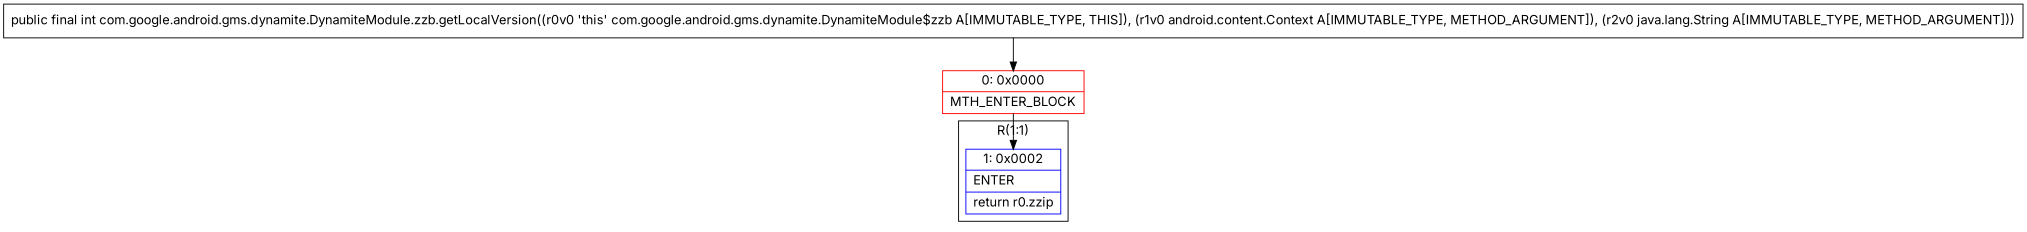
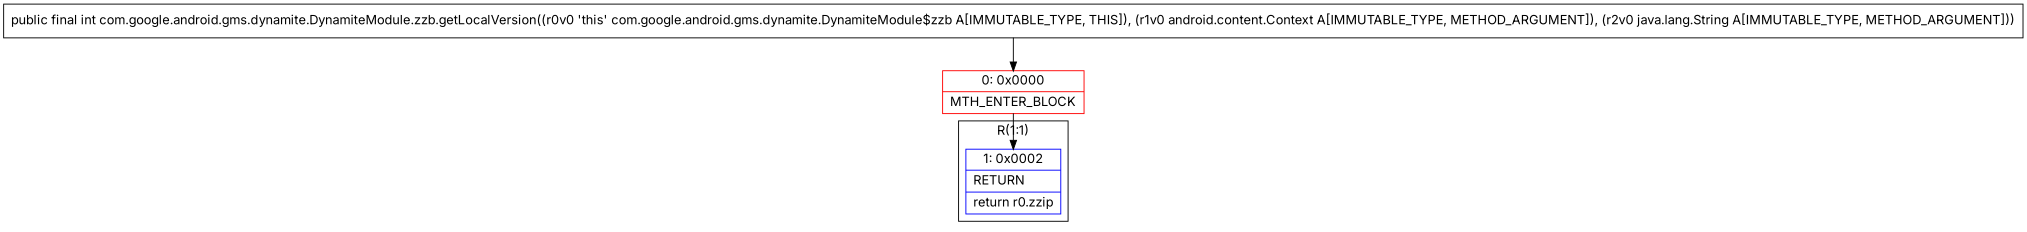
node "1: 0x0002": text "ENTER" -> "RETURN"
